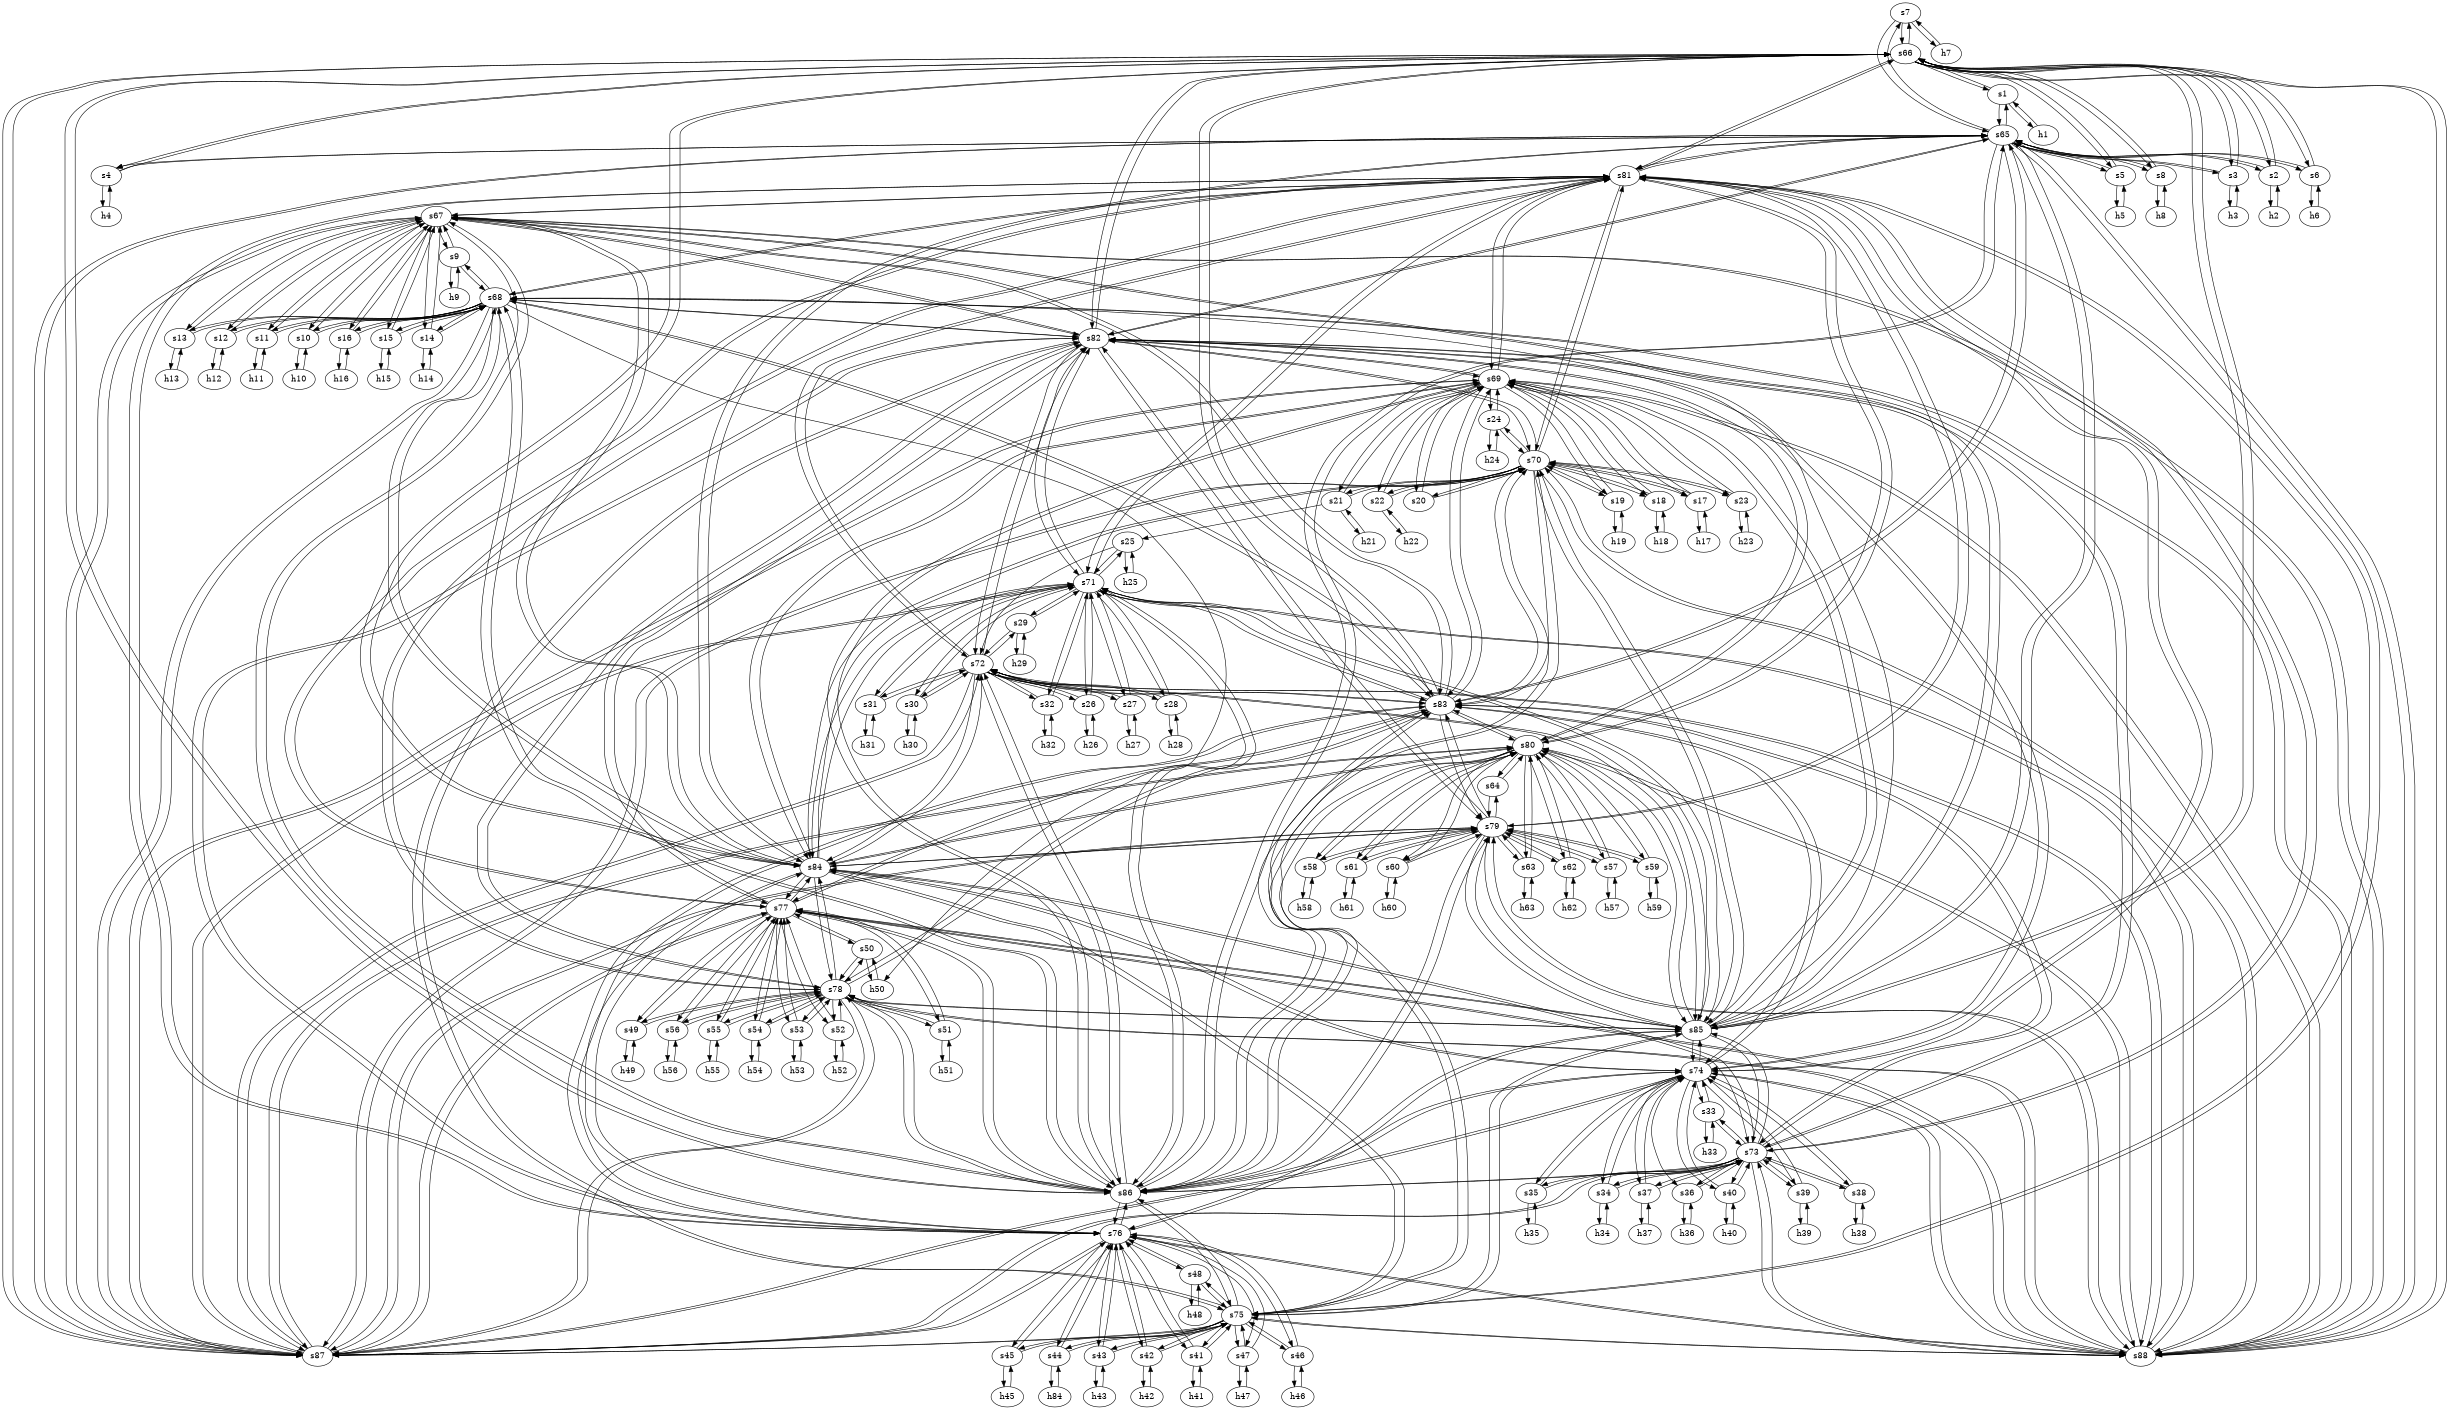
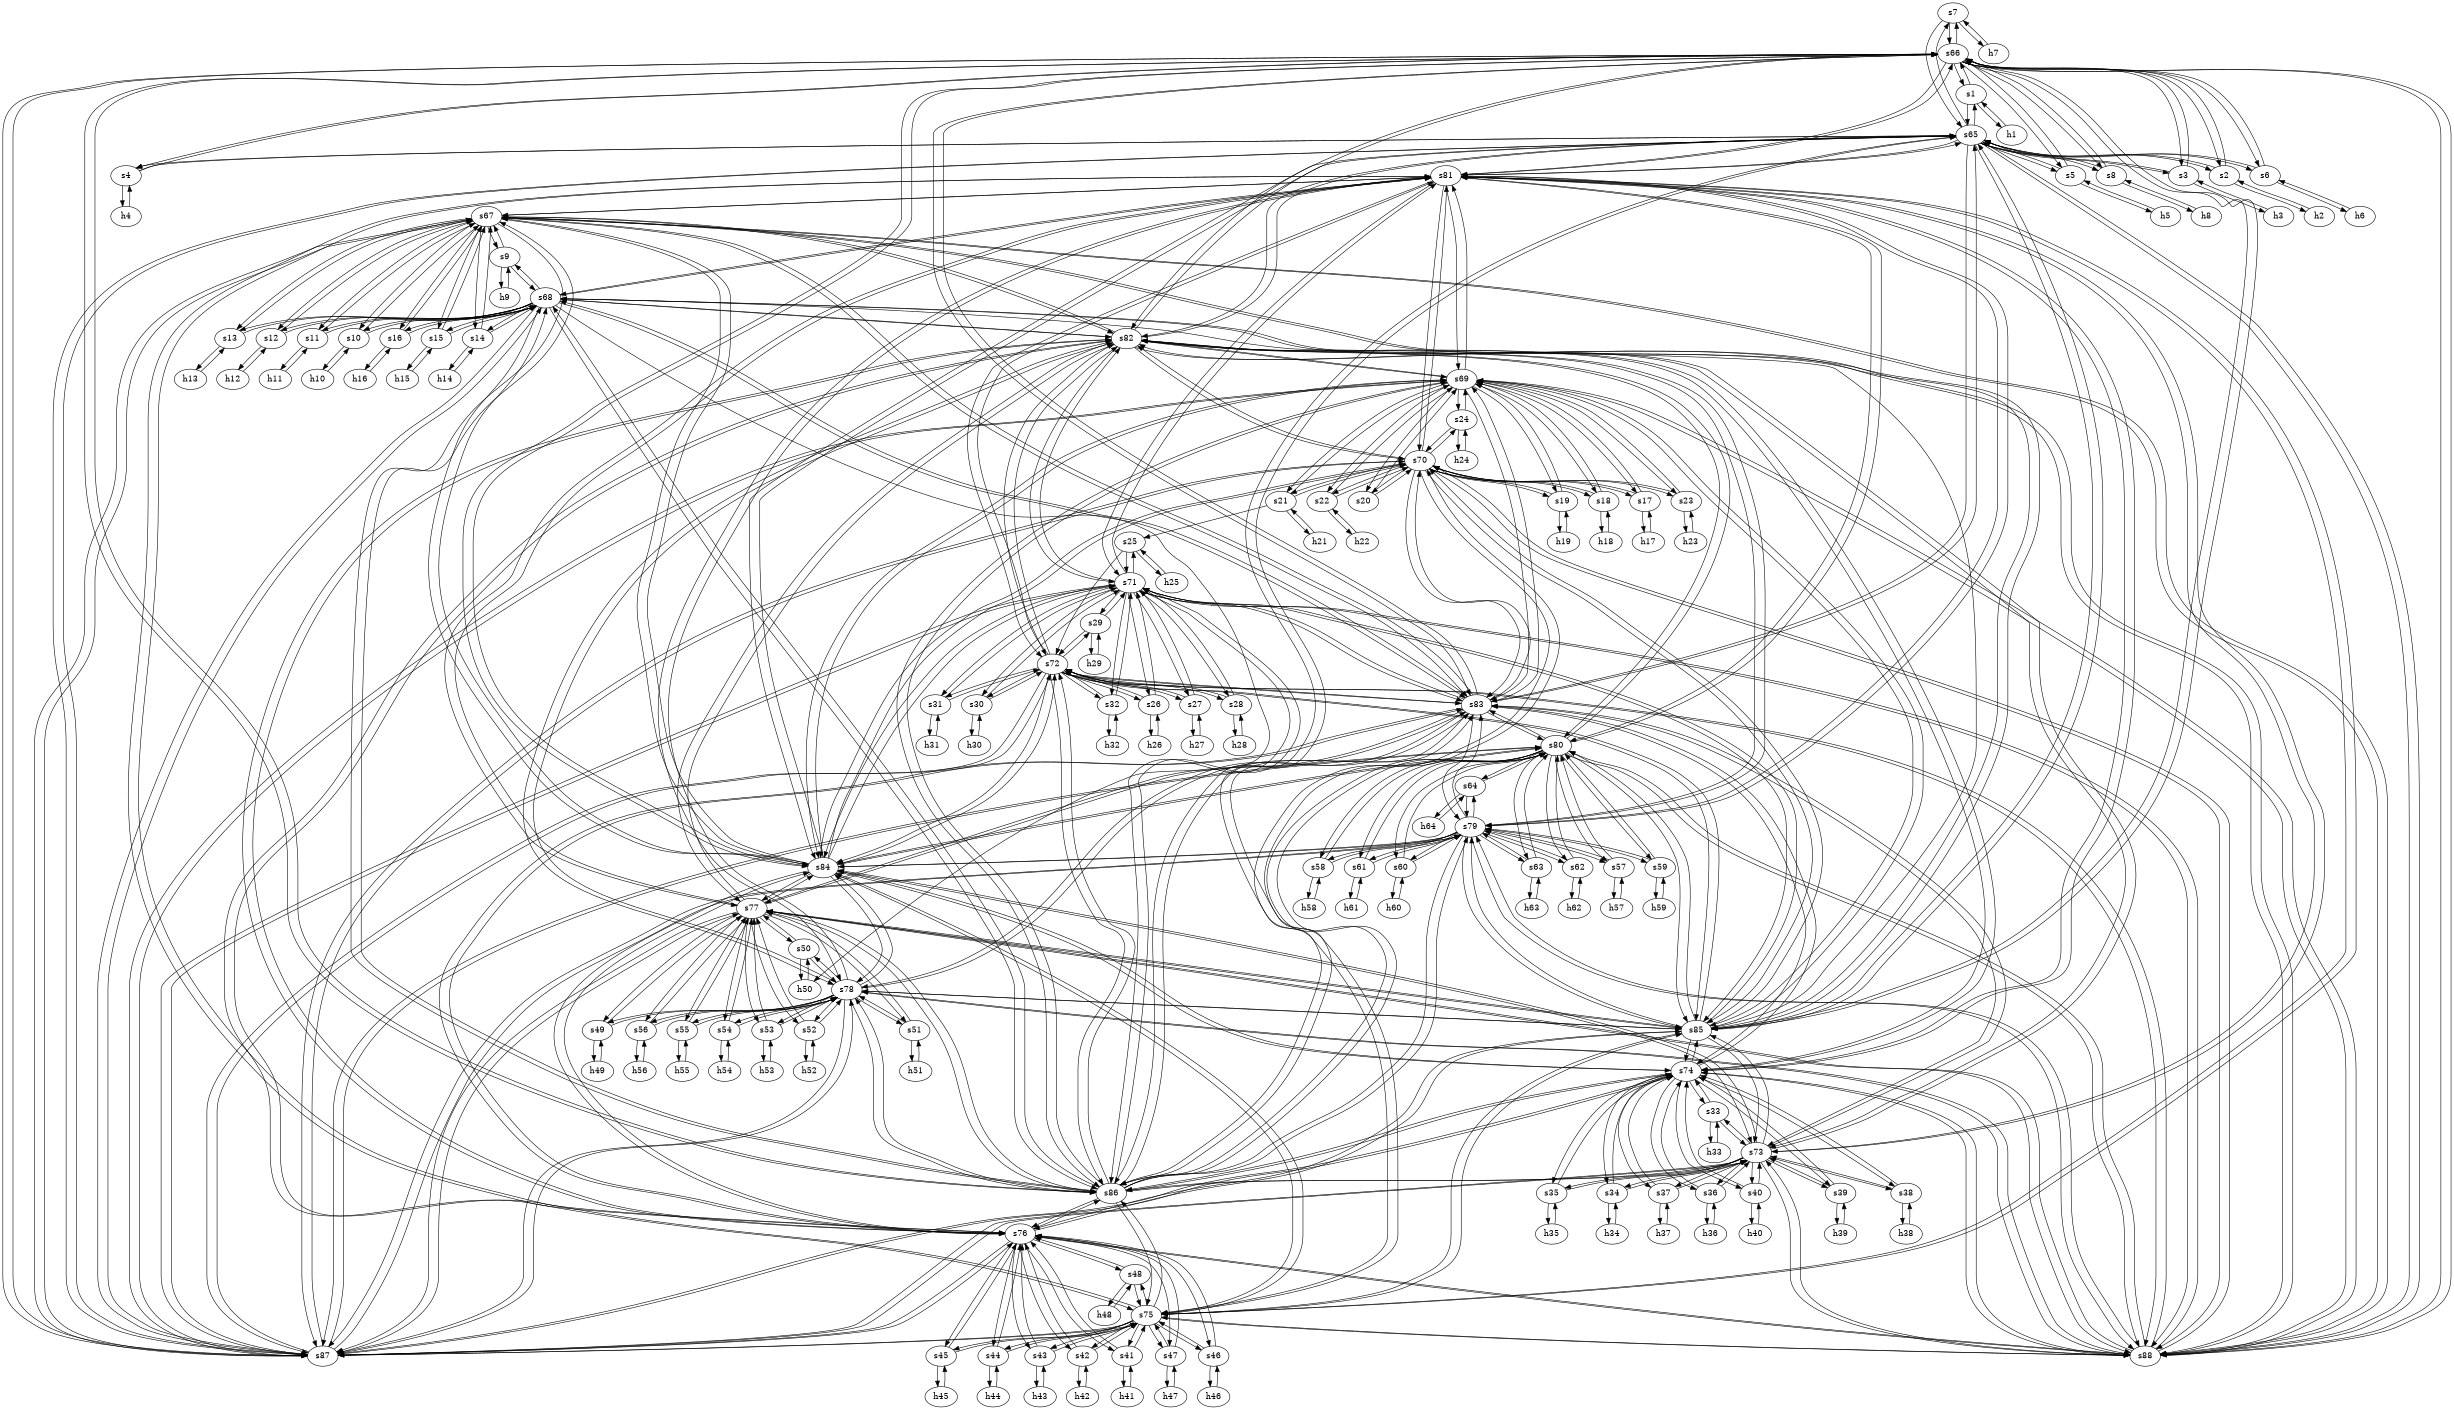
node "h64": added
edge "s36" -> "s74": added
node "h84": label "h84" -> "h44"
